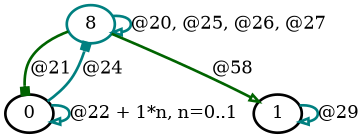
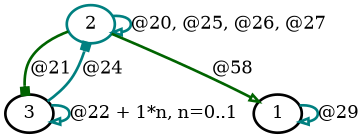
node "8": label "8" -> "2"
node "0": label "0" -> "3"
